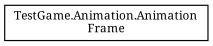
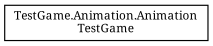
node "TestGame.Animation.Animation Frame": label "TestGame.Animation.Animation Frame" -> "TestGame.Animation.Animation TestGame"
